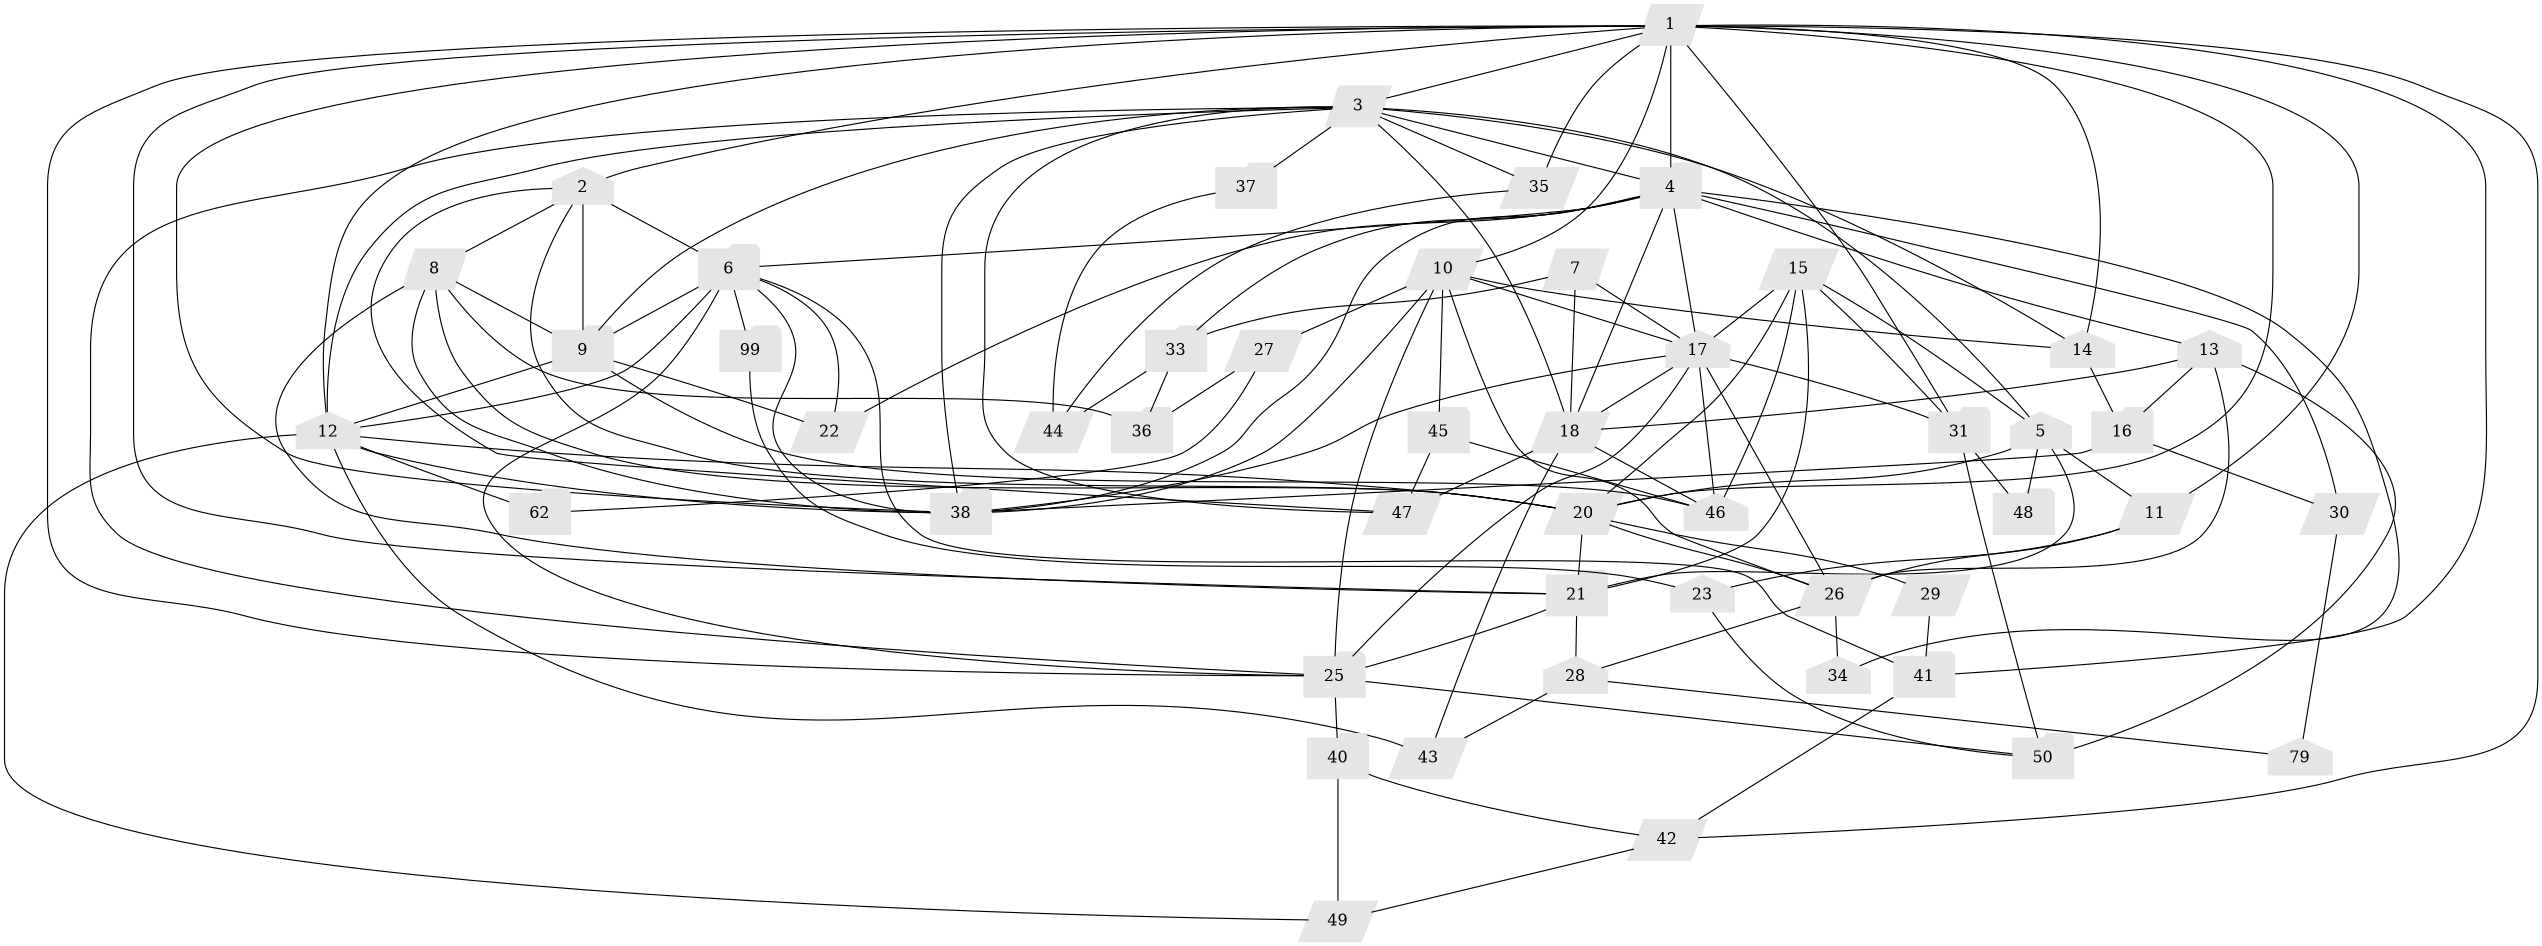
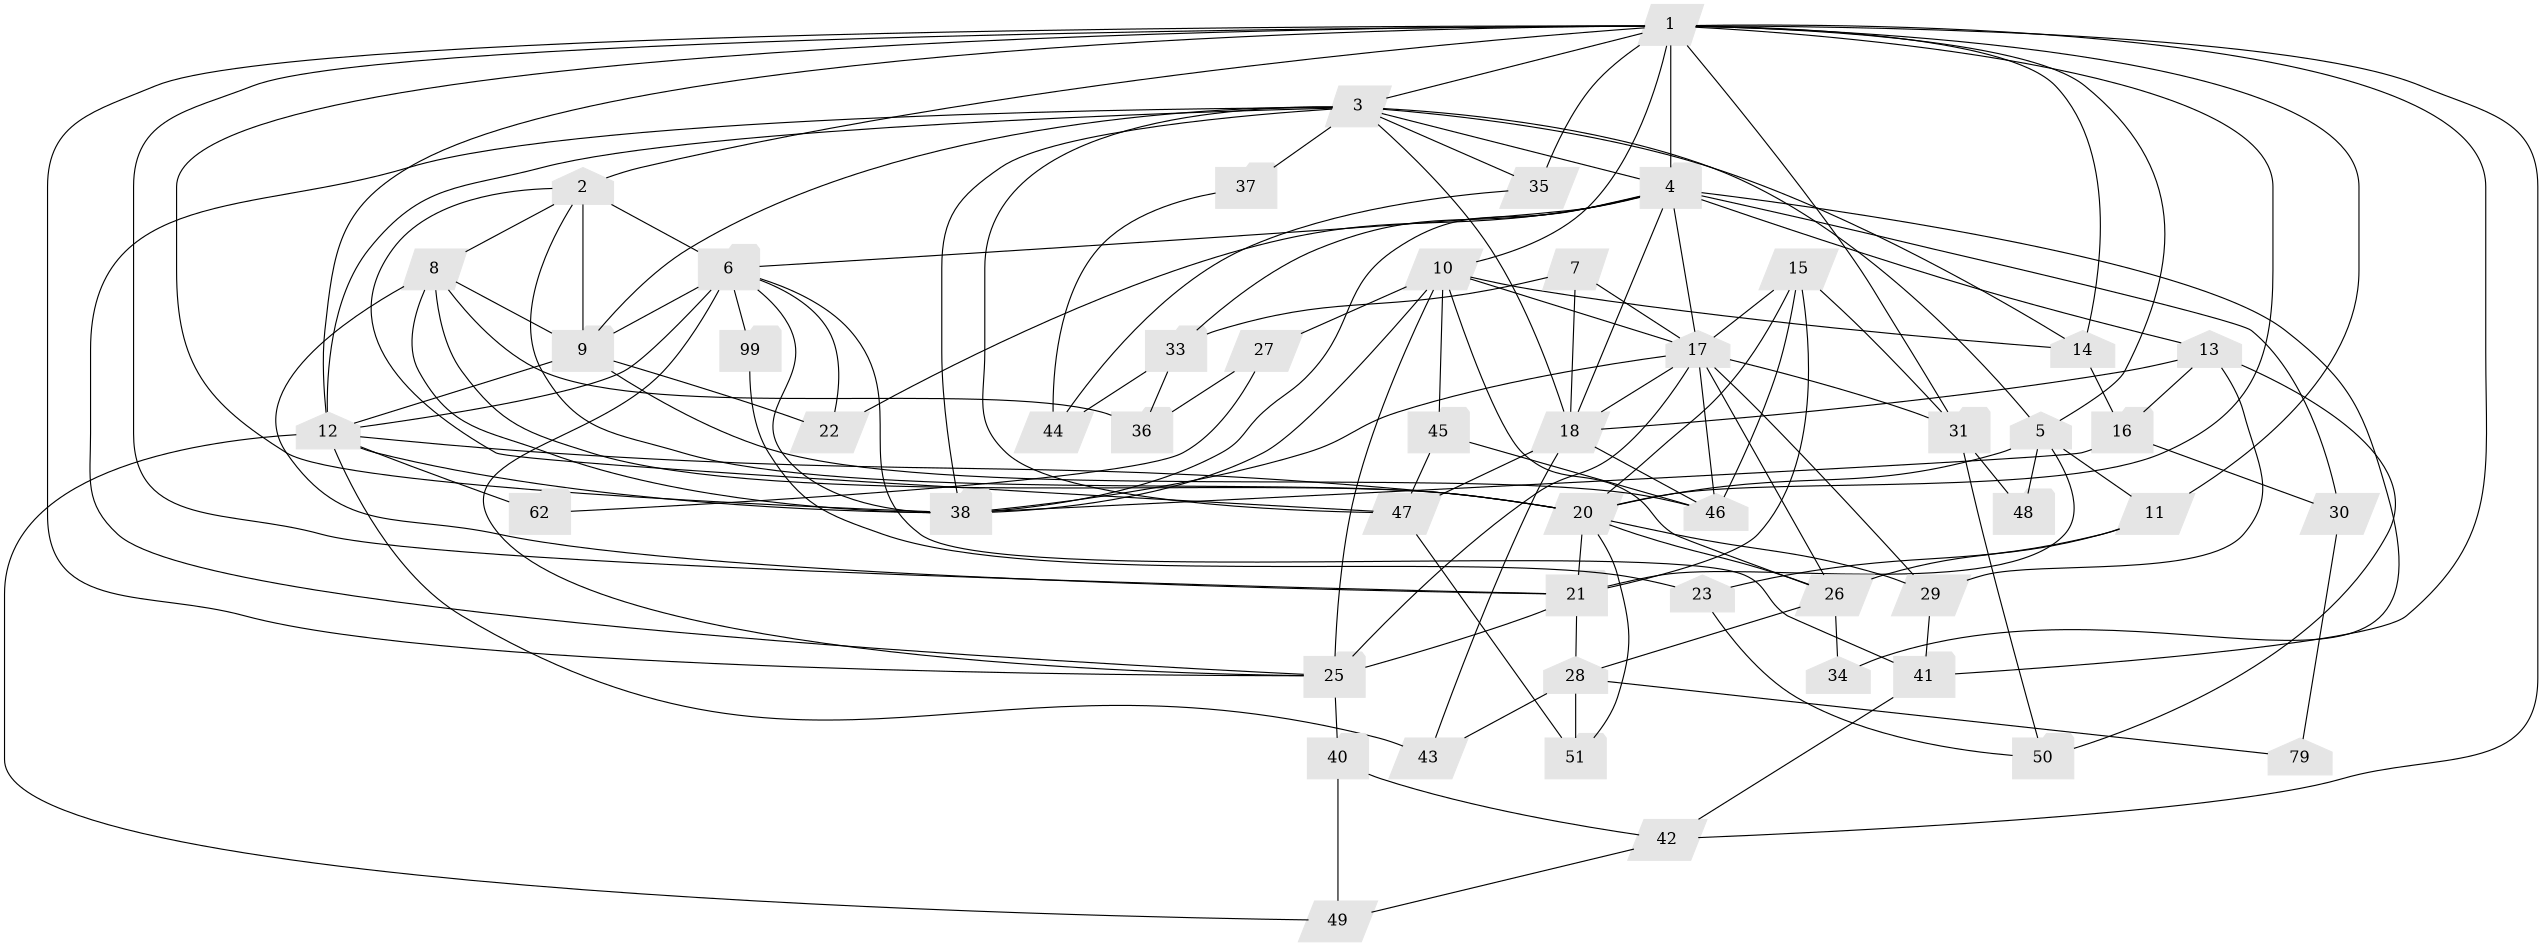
edge "15" -- "5": now "1" -- "5"
edge "17" -- "29": added
edge "13" -- "26": now "13" -- "29"
edge "25" -- "50": removed
node "51": added
